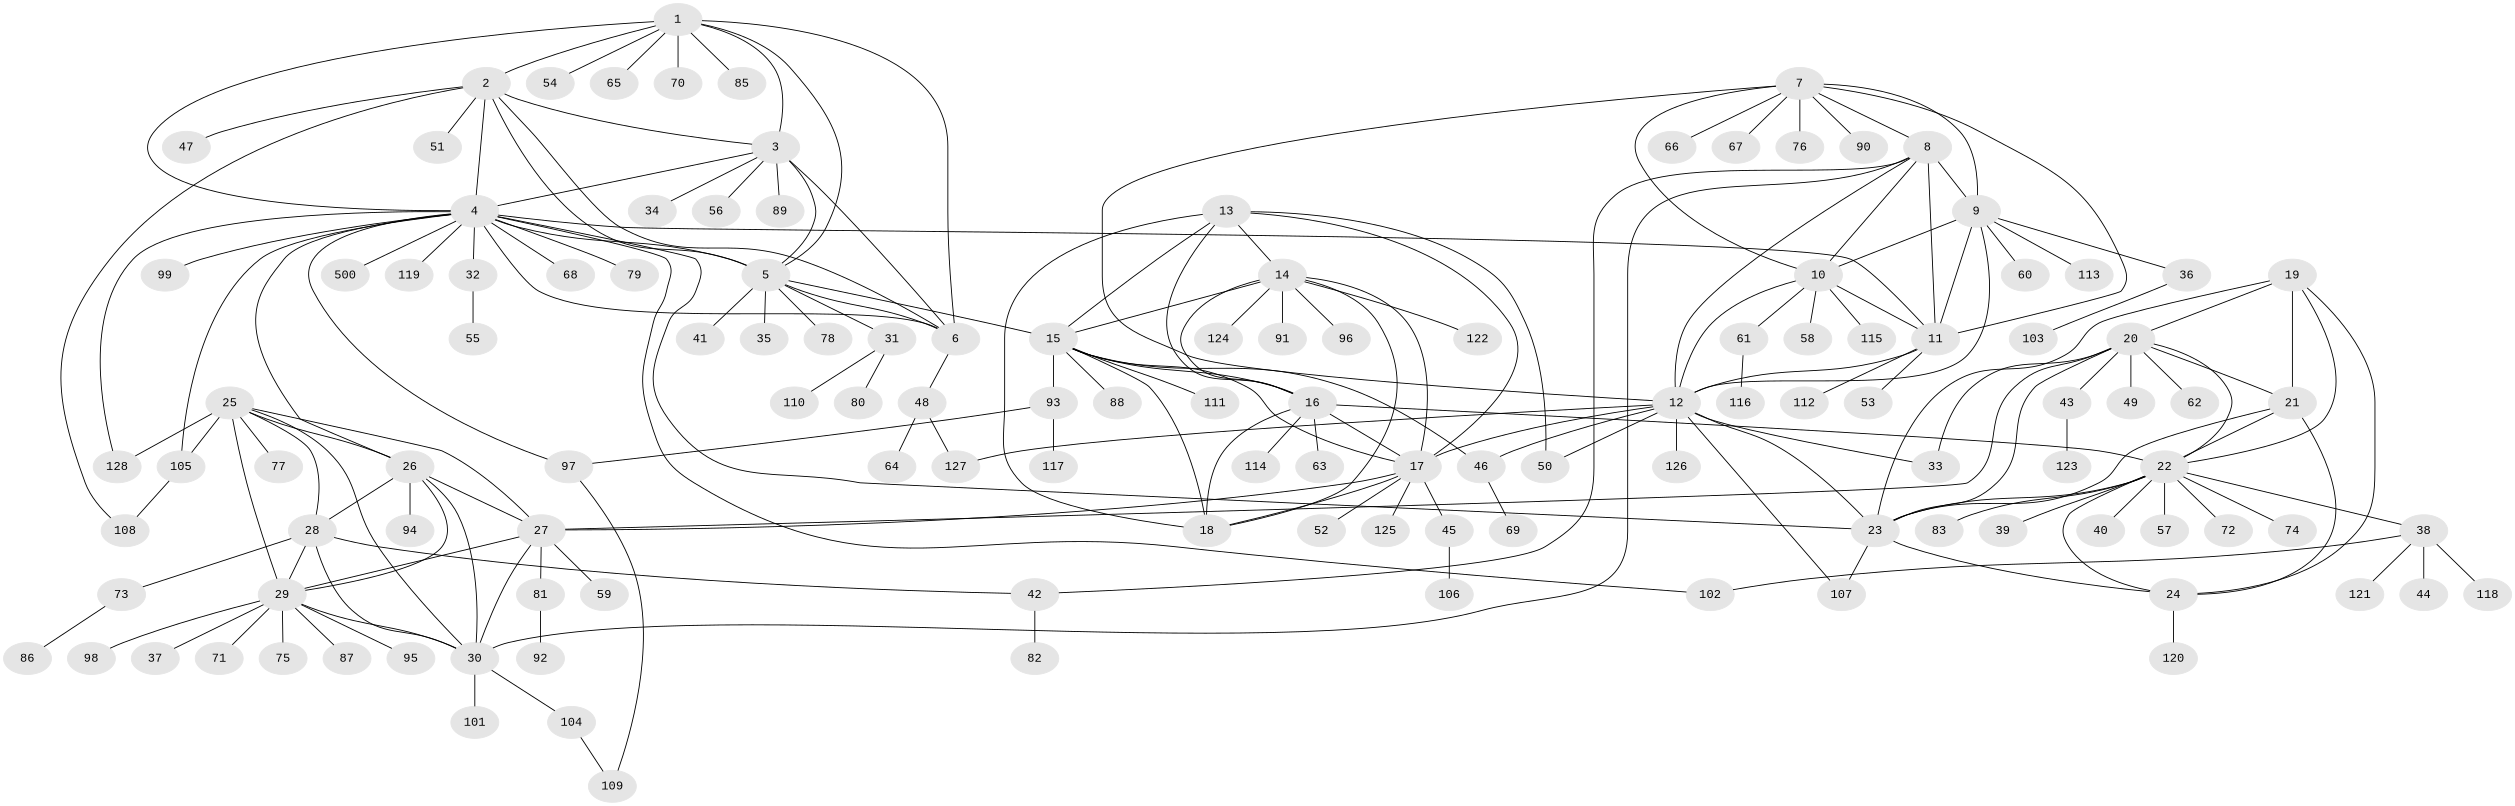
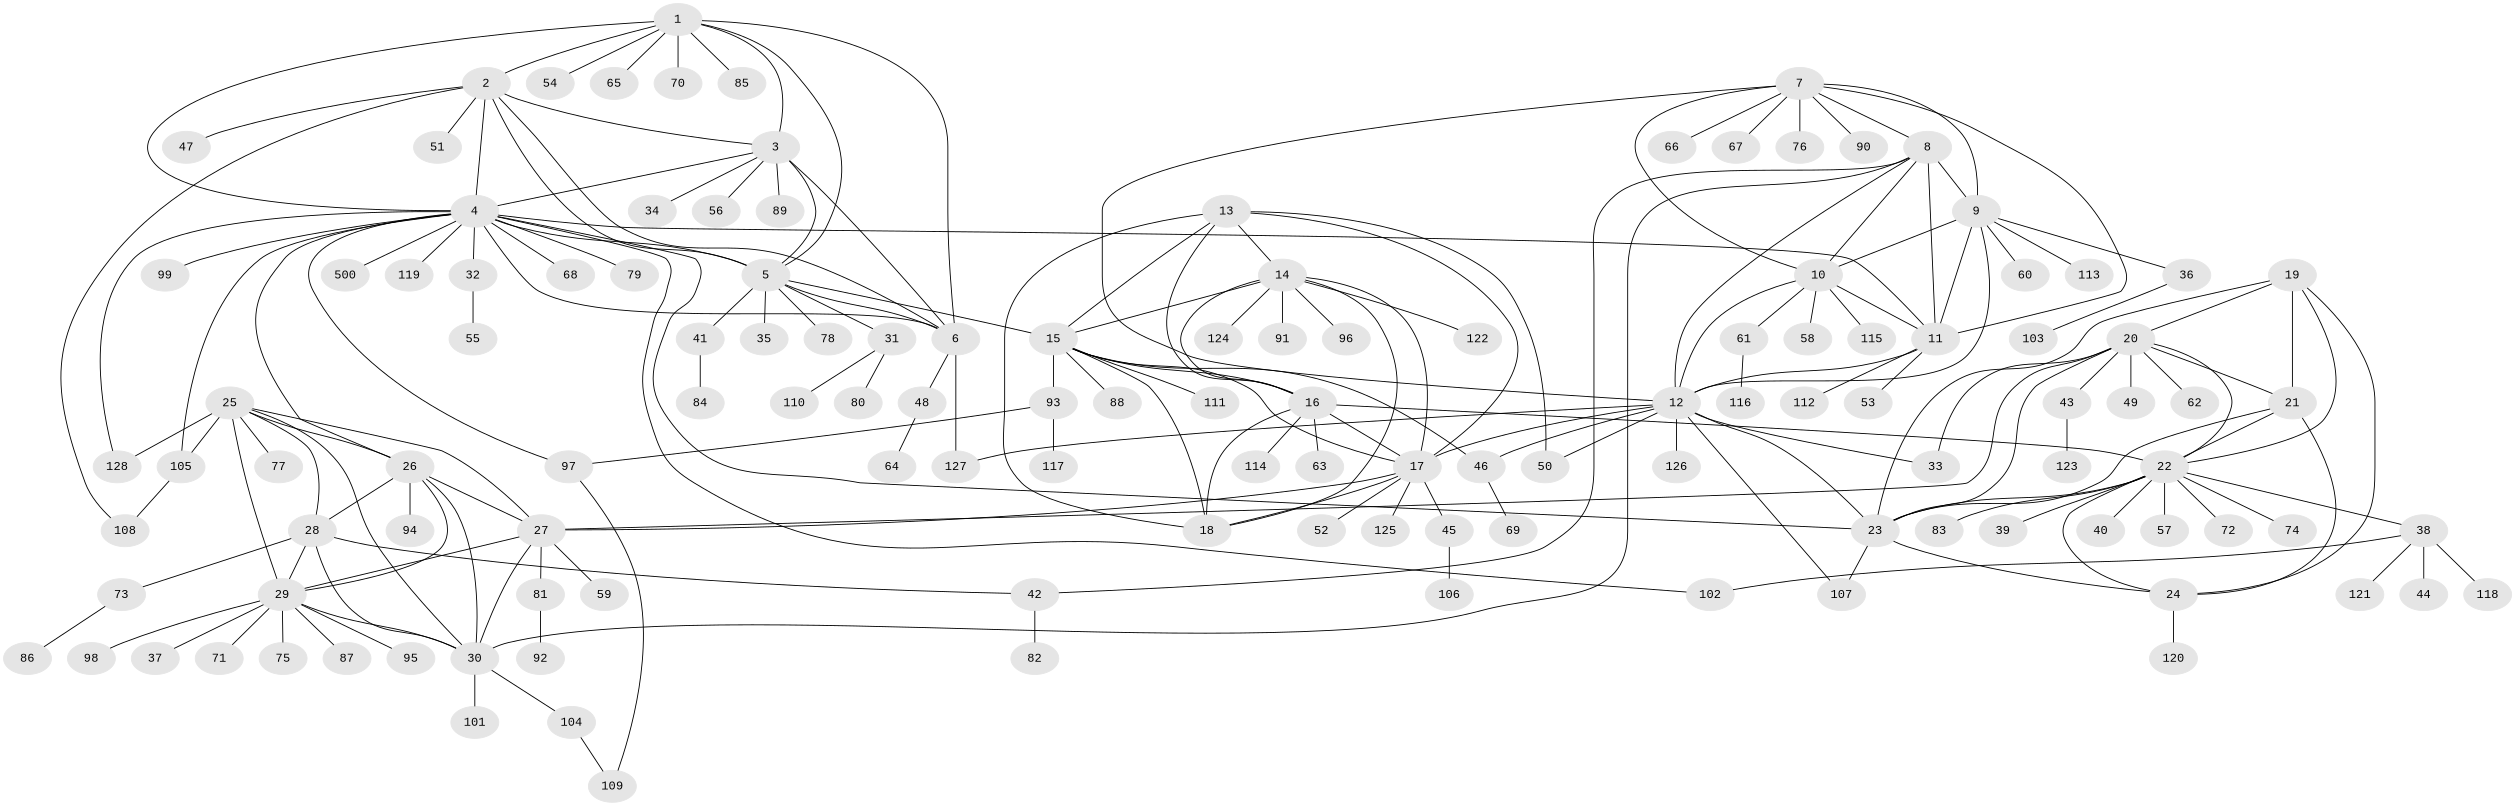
node "84": added
edge "48" -- "127": now "6" -- "127"
